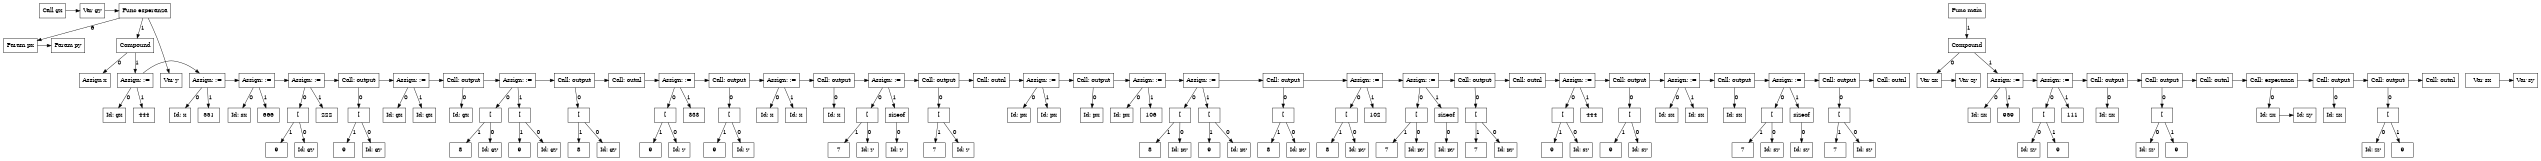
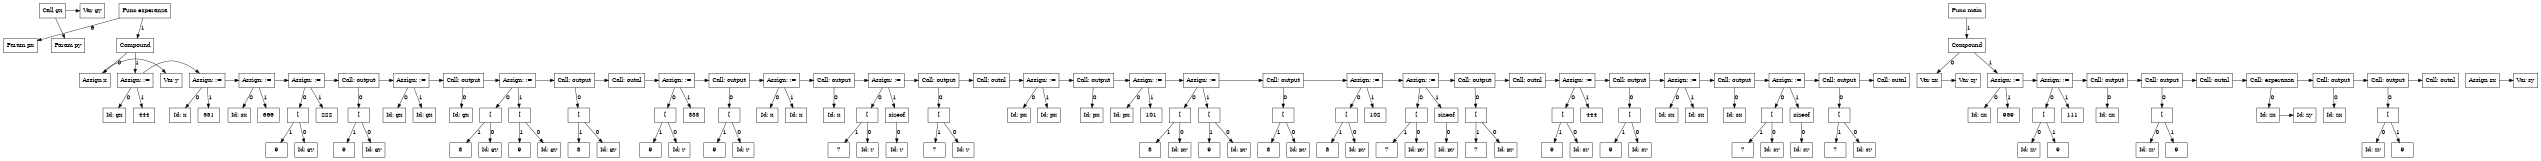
edge "Var gy" -> "Func esperanza": removed
edge "Func esperanza" -> "Var y": now "Assign x" -> "Var y"
edge "Param px" -> "Param py": now "Call gx" -> "Param py"
node "Var sx": label "Var sx" -> "Assign sx"
node "106": label "106" -> "101"
